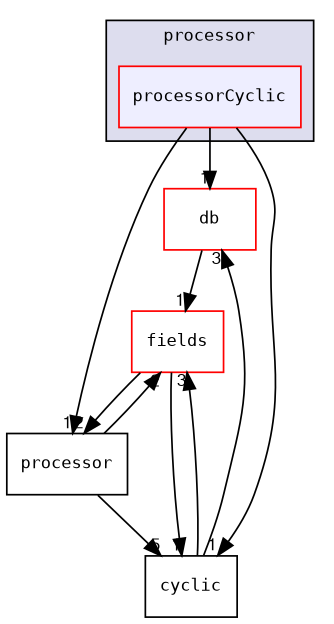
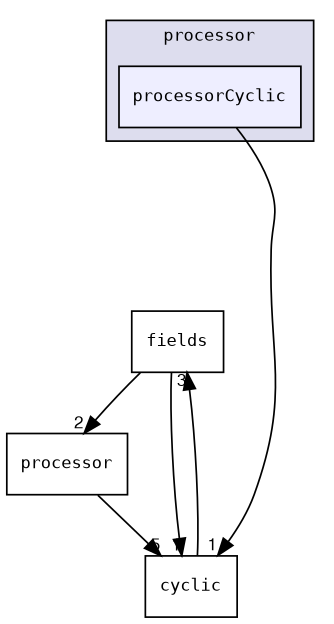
node "processorCyclic": color red -> black
node "db": removed
edge "processorCyclic" -> "processor": removed
node "fields": color red -> black
edge "processor" -> "fields": removed
